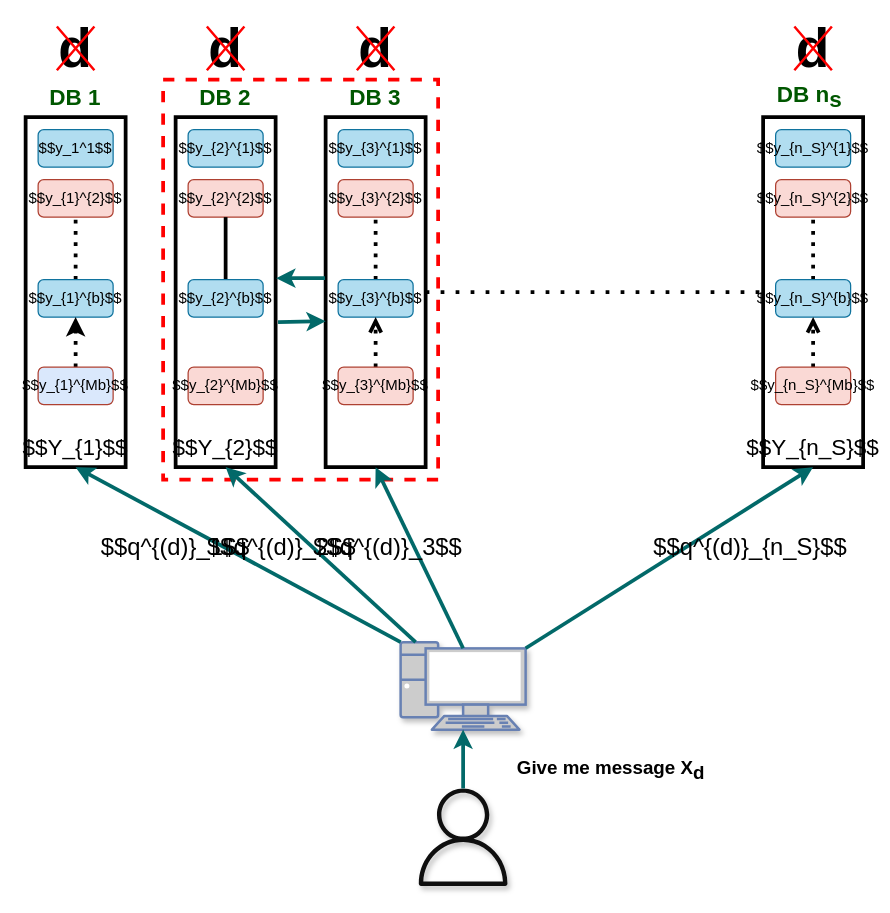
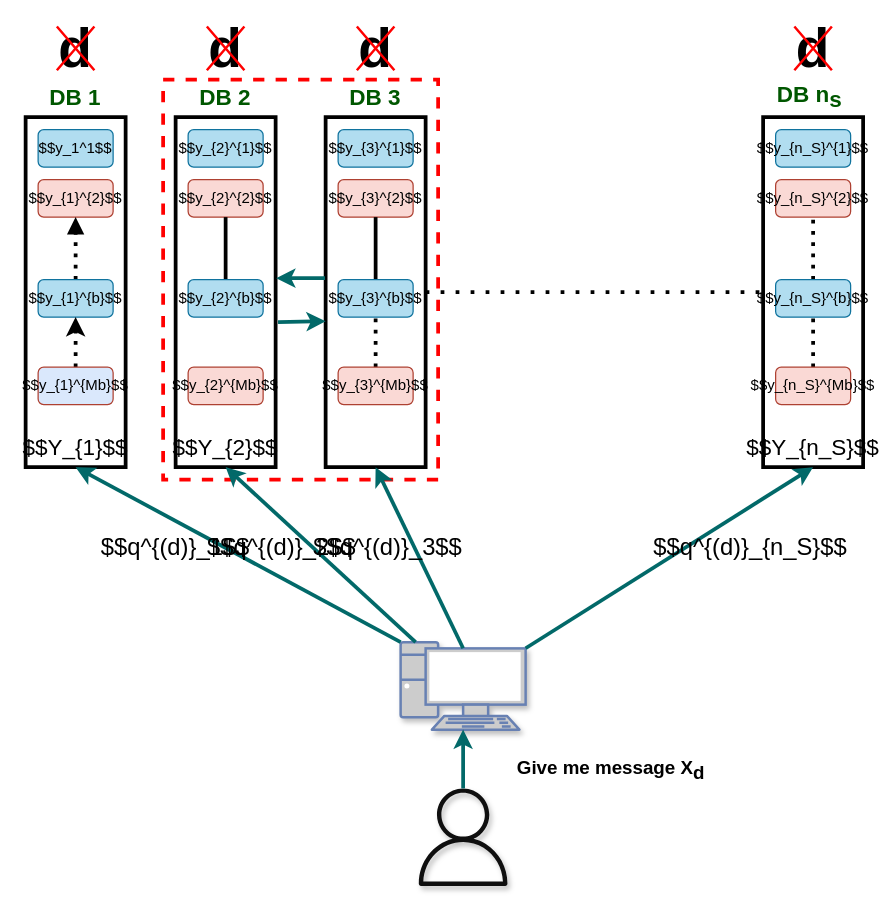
edge "$$y_{1}^{2}$$" -- "$$y_{1}^{b}$$": arrowhead none -> block
edge "$$y_{3}^{2}$$" -- "$$y_{3}^{b}$$": style dashed -> solid
edge "$$y_{n_S}^{Mb}$$" -> "$$y_{n_S}^{b}$$": arrowhead open -> none
edge "$$y_{3}^{Mb}$$" -> "$$y_{3}^{b}$$": arrowhead open -> none
